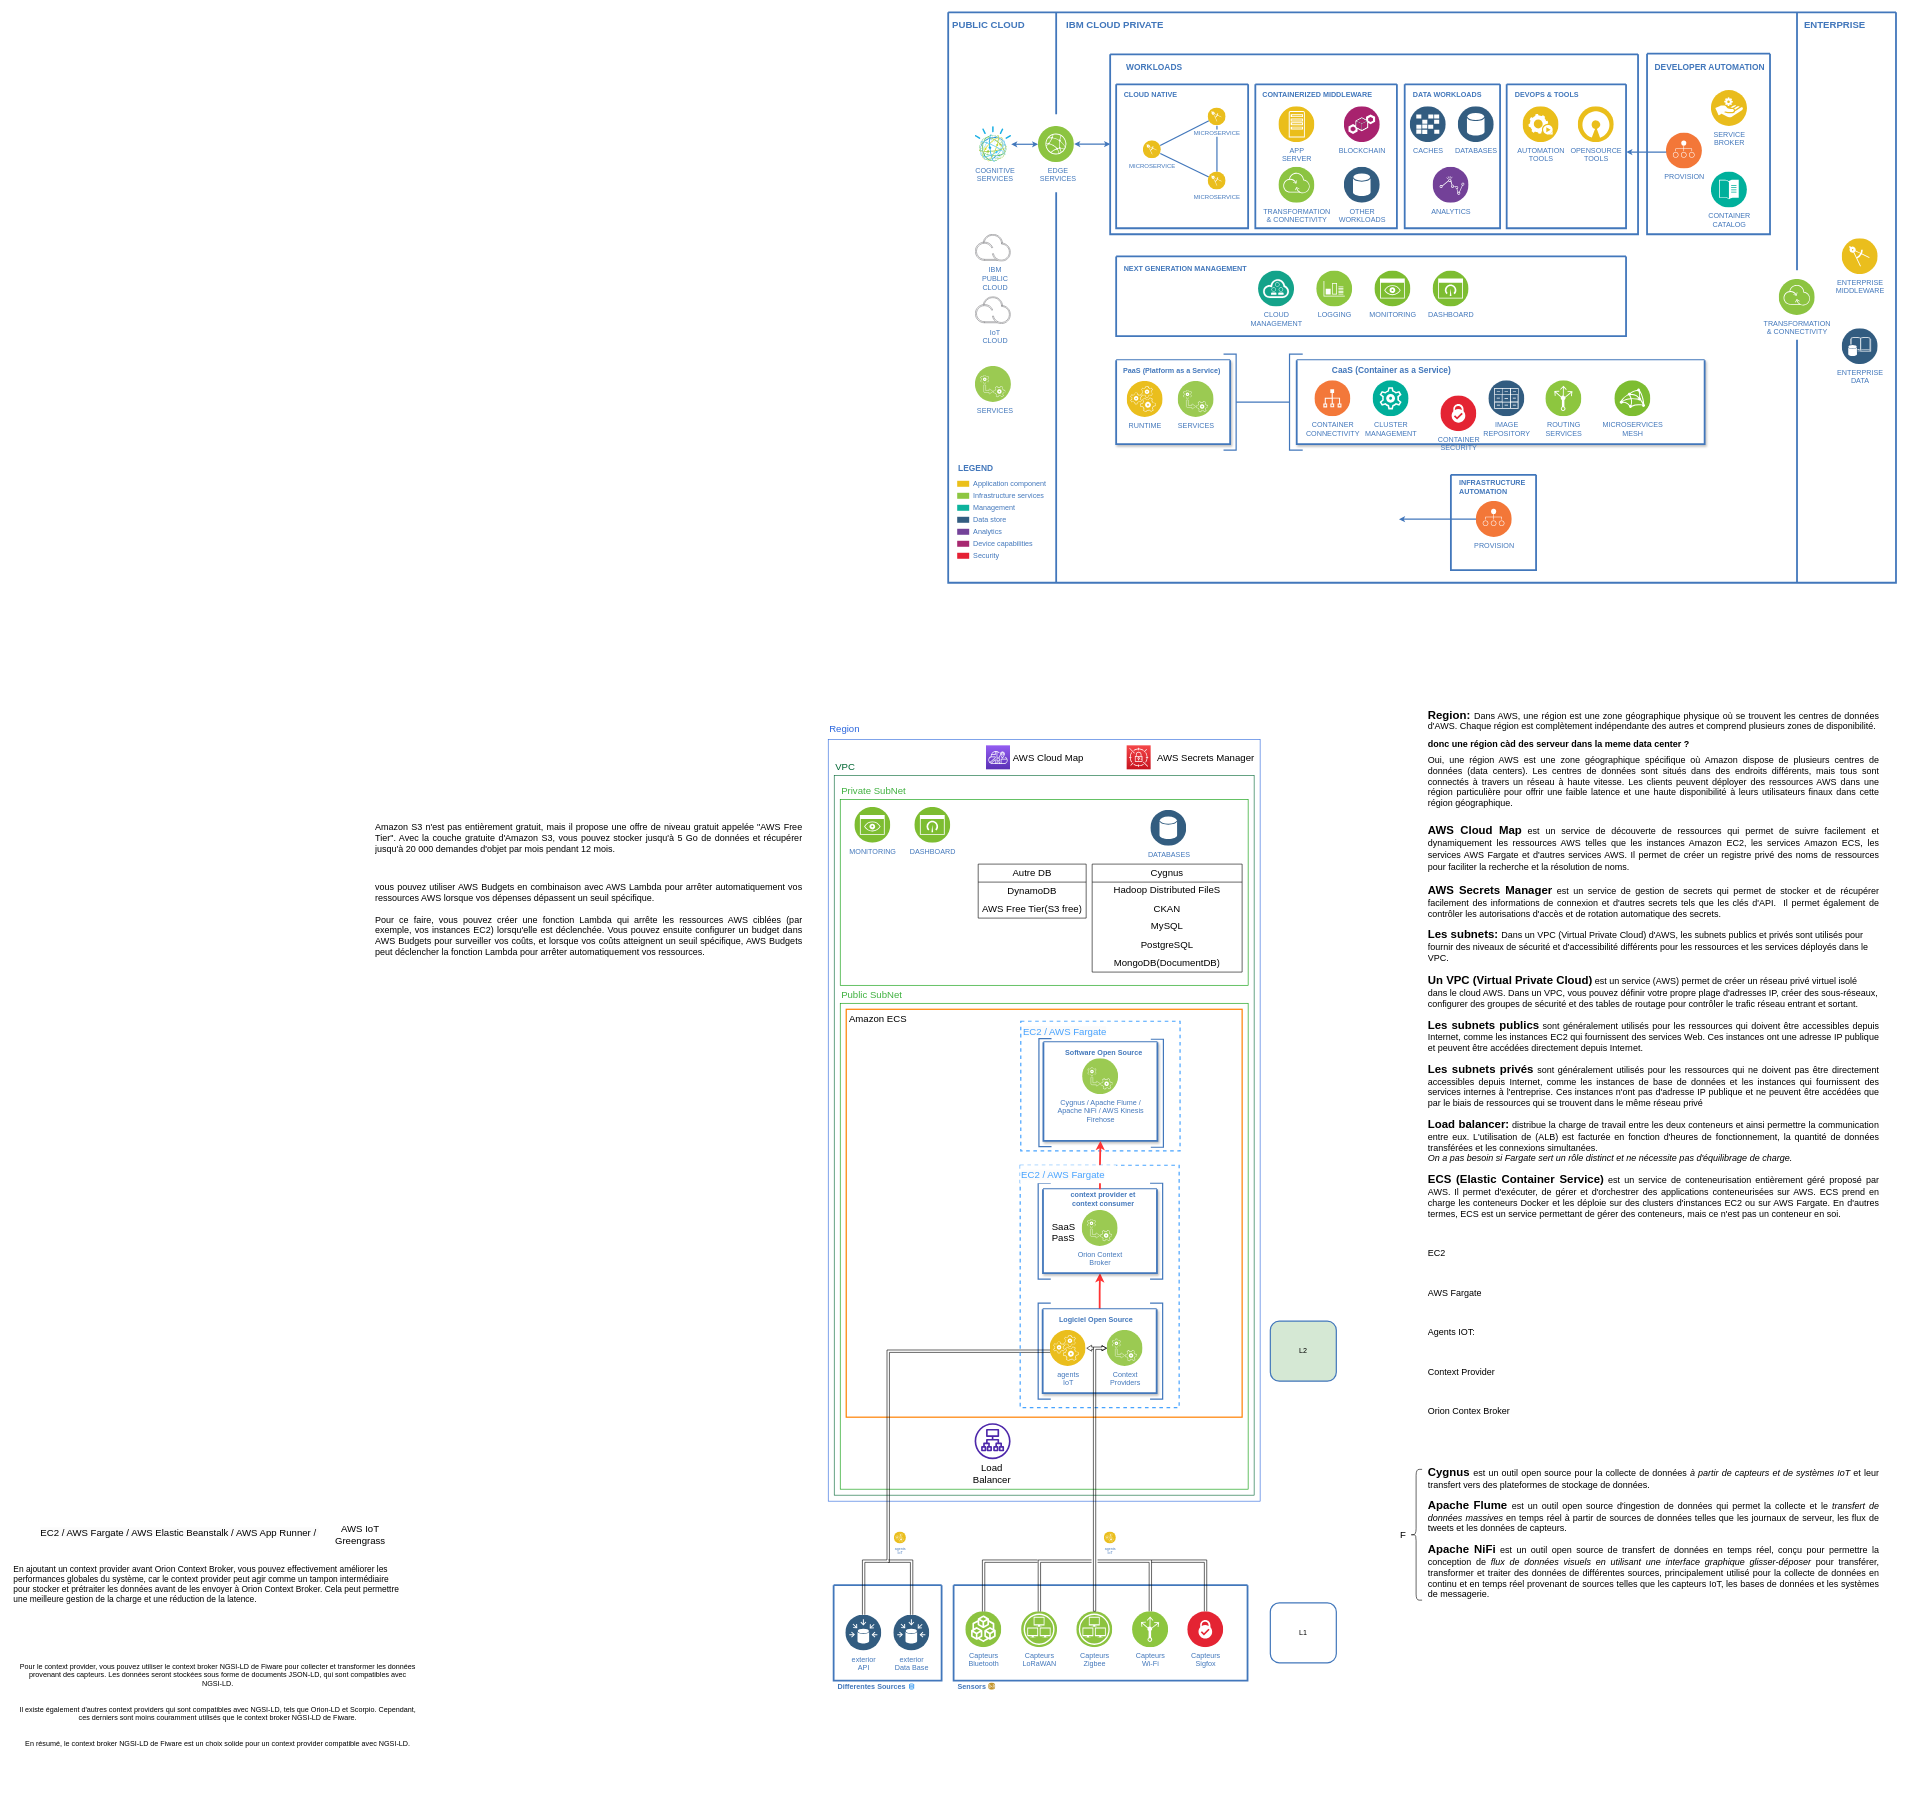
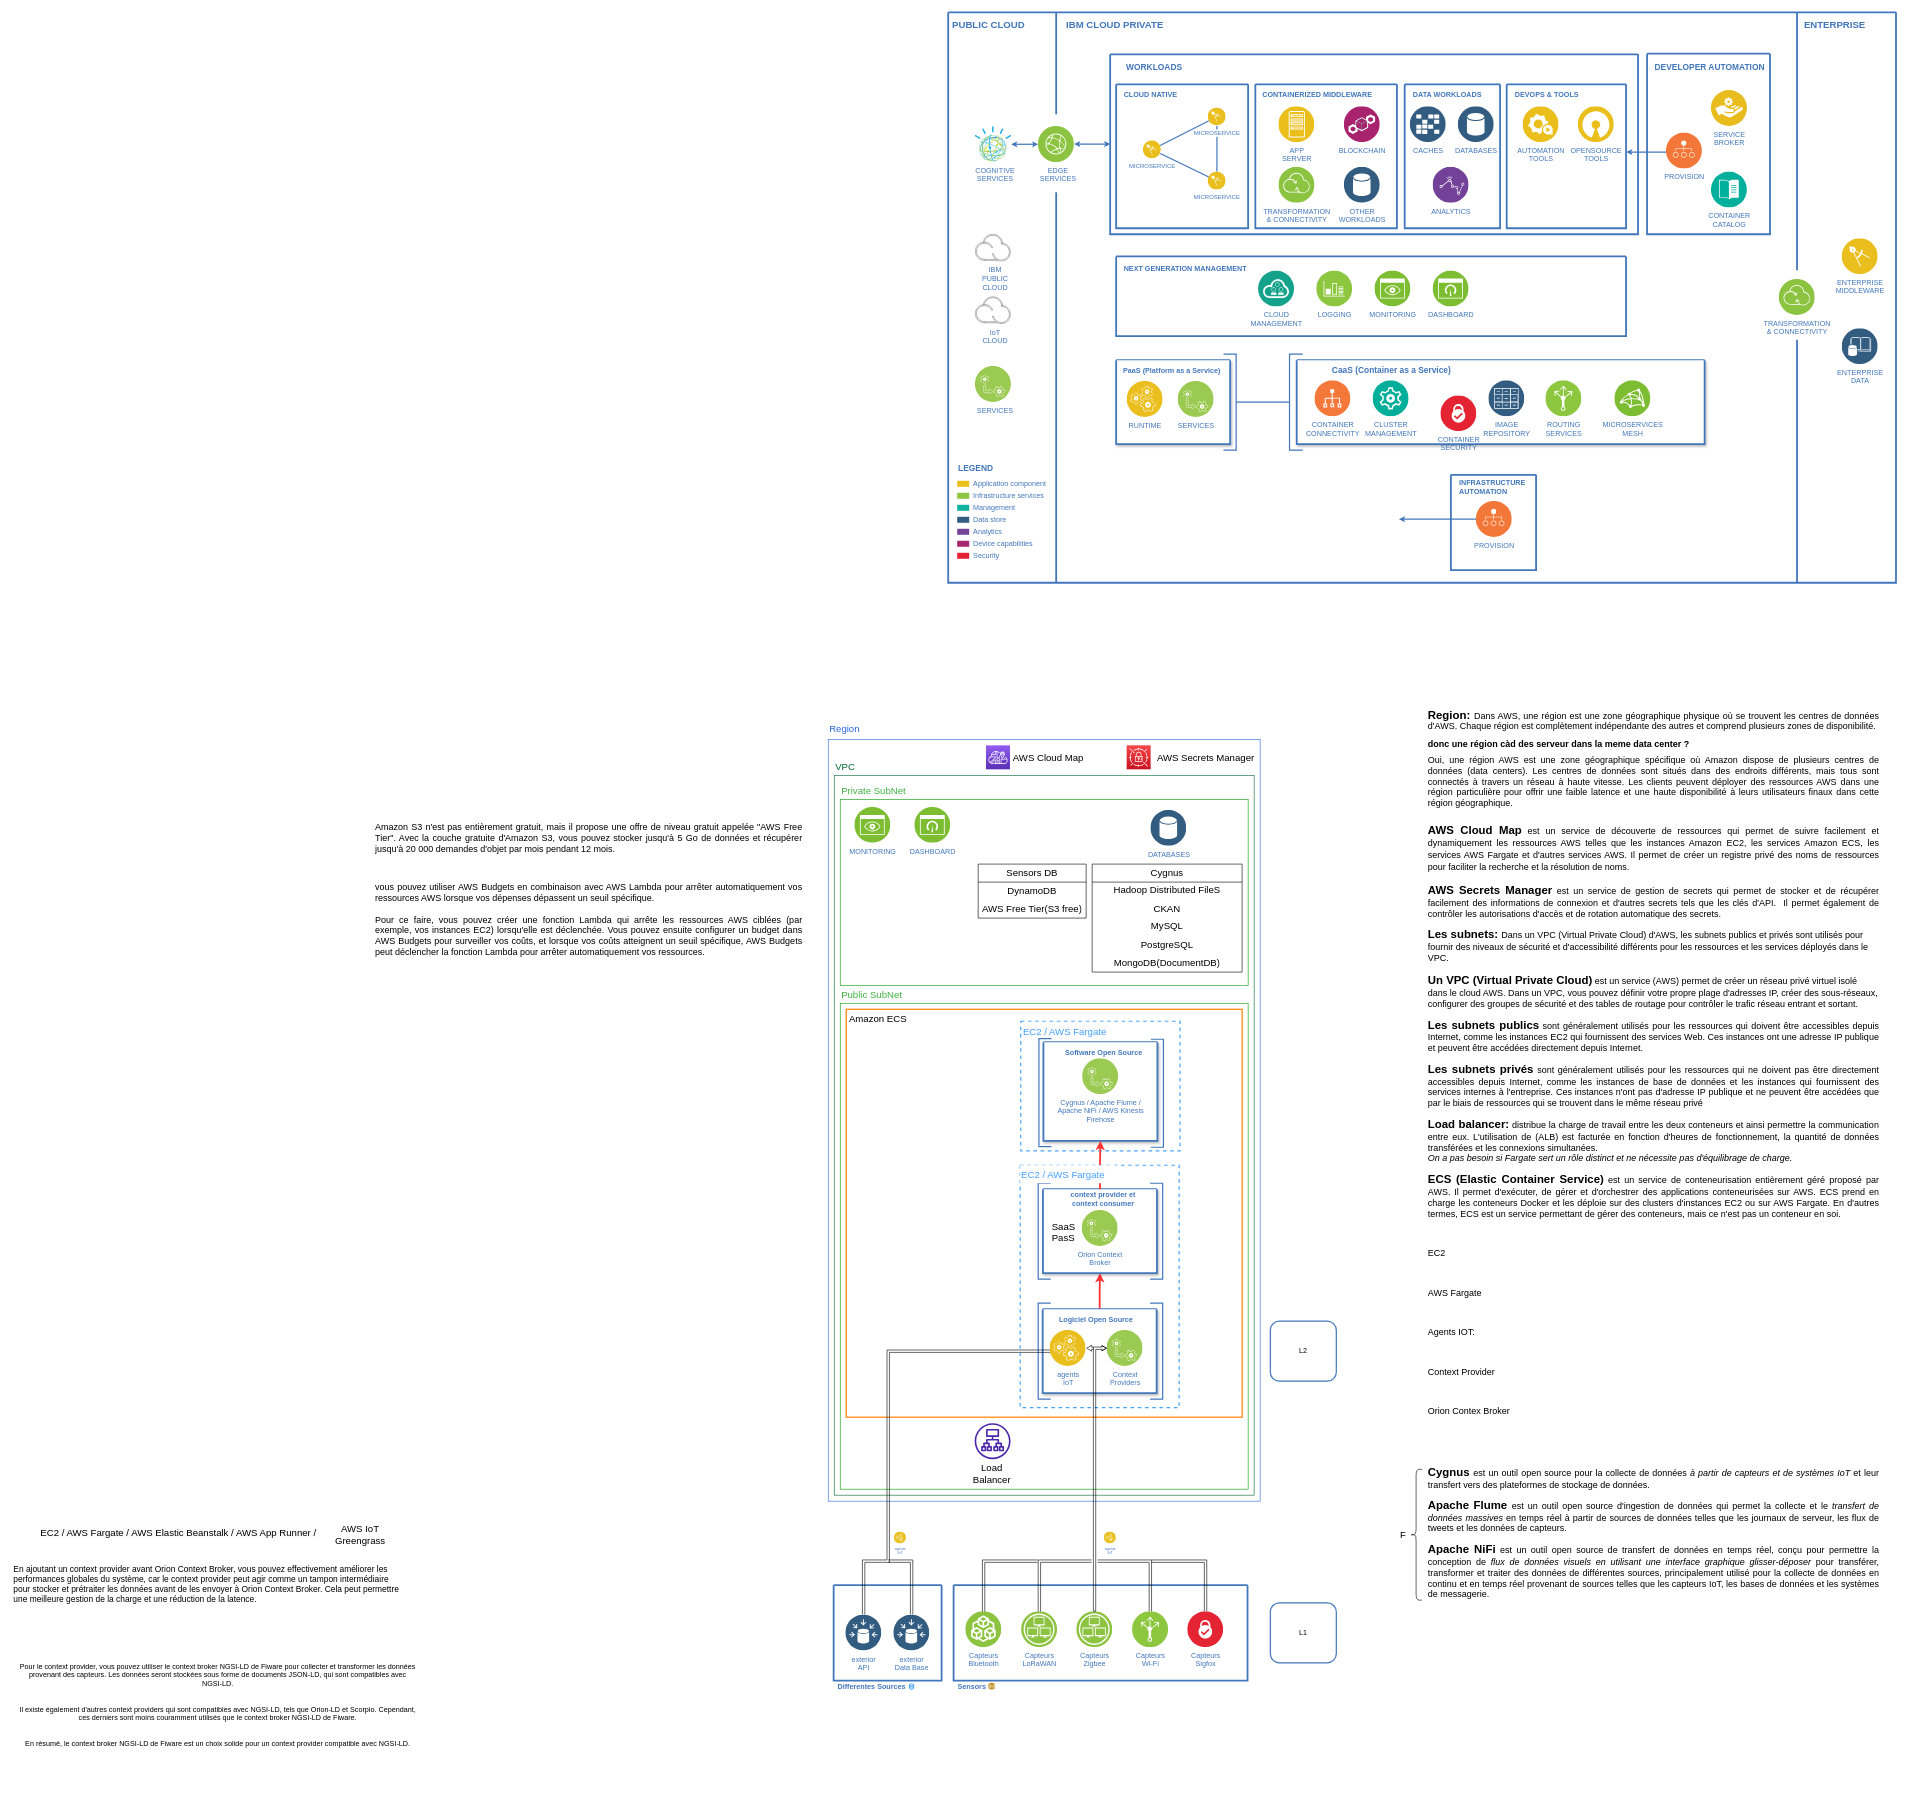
node "Autre DB": label "Autre DB" -> "Sensors DB"
node "L2": fillcolor #d5e8d4 -> #ffffff
